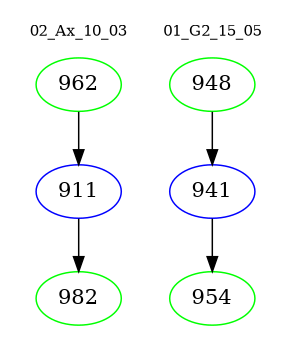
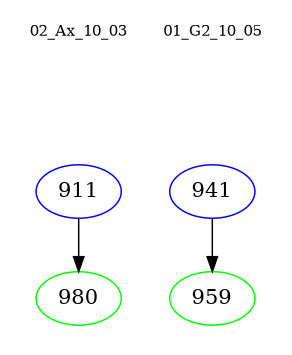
cluster "01_G2_15_05": label "01_G2_15_05" -> "01_G2_10_05"
node "962": removed
node "948": removed
node "982": label "982" -> "980"
node "954": label "954" -> "959"
